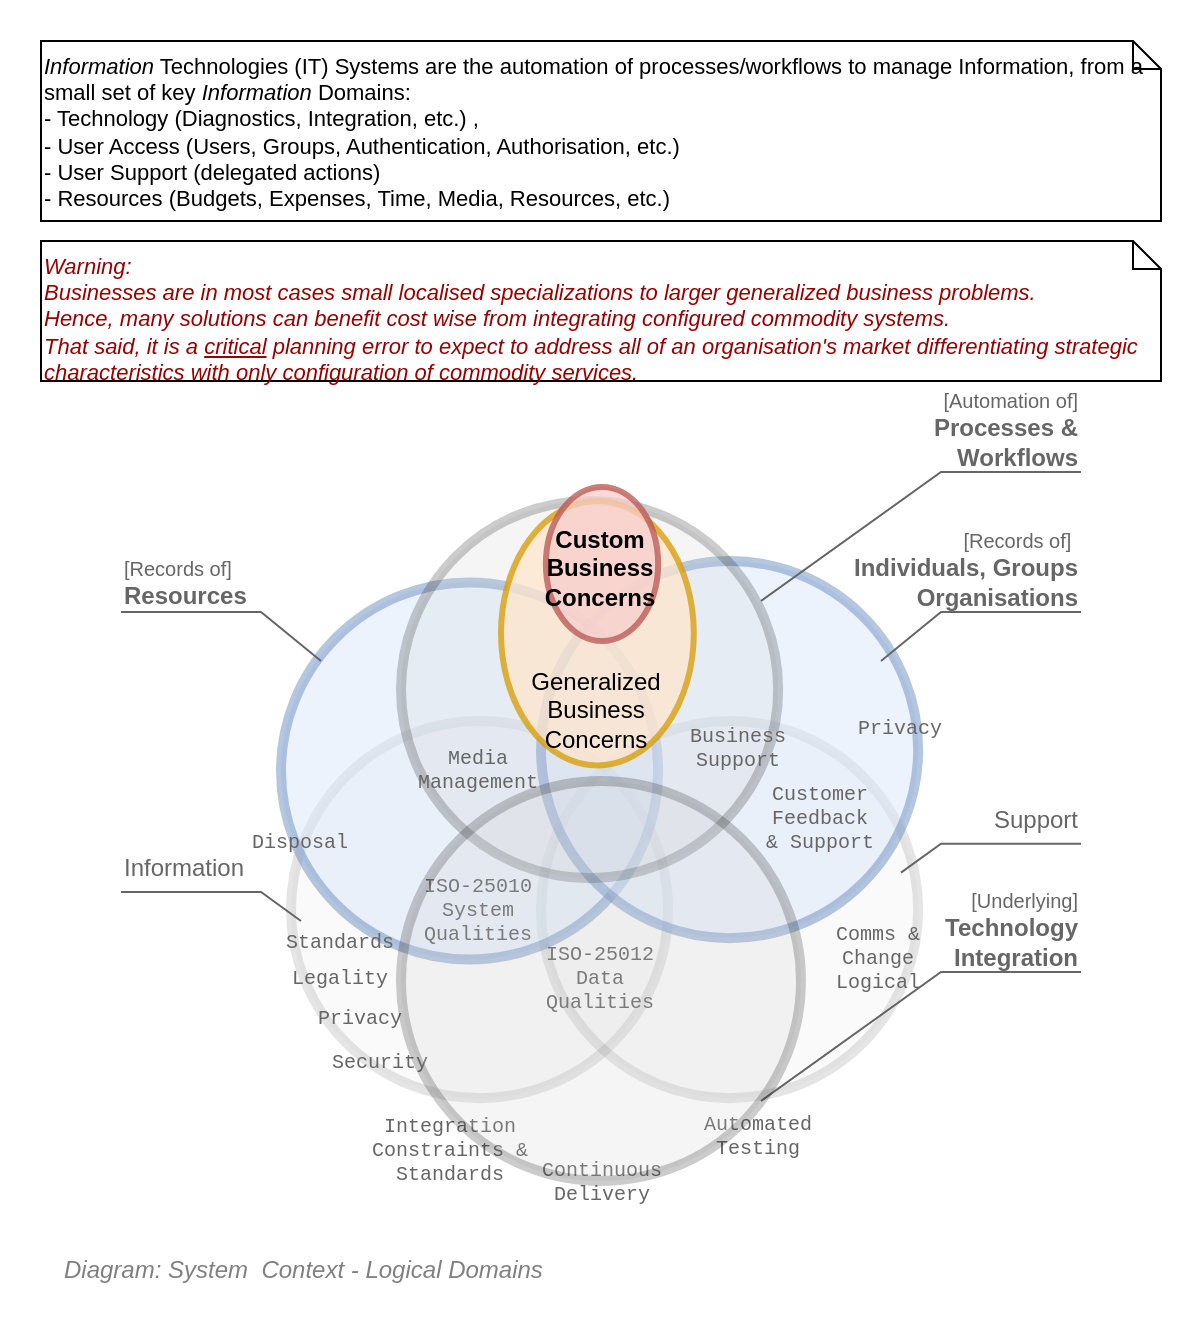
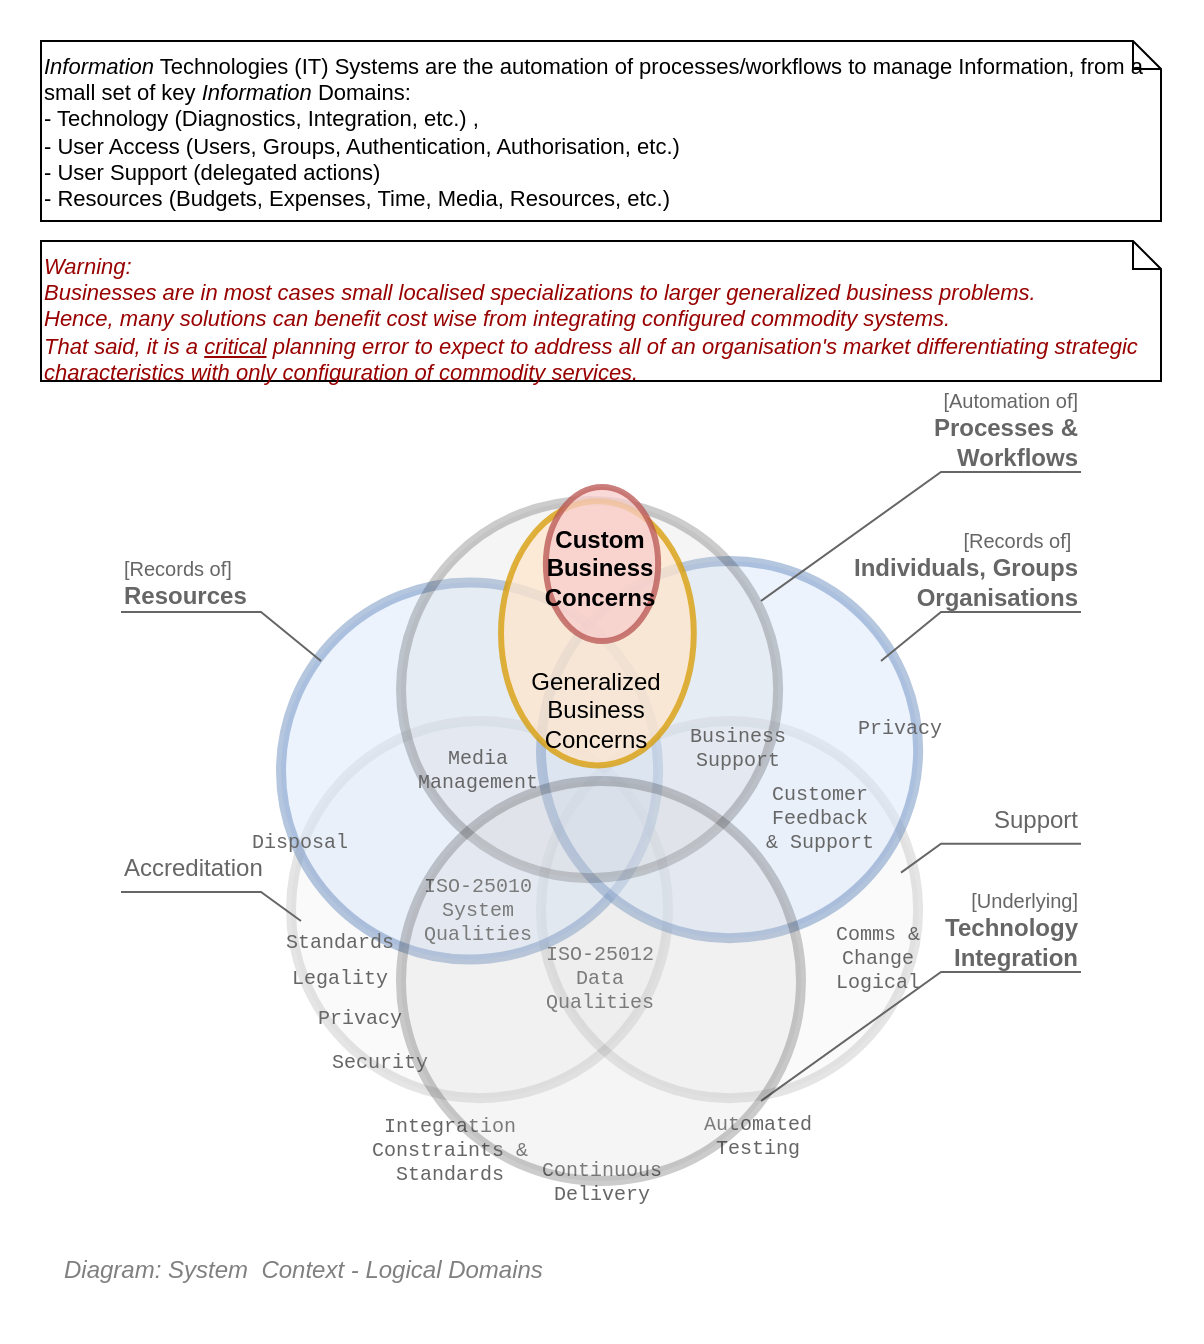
node "Information": label "Information" -> "Accreditation"
